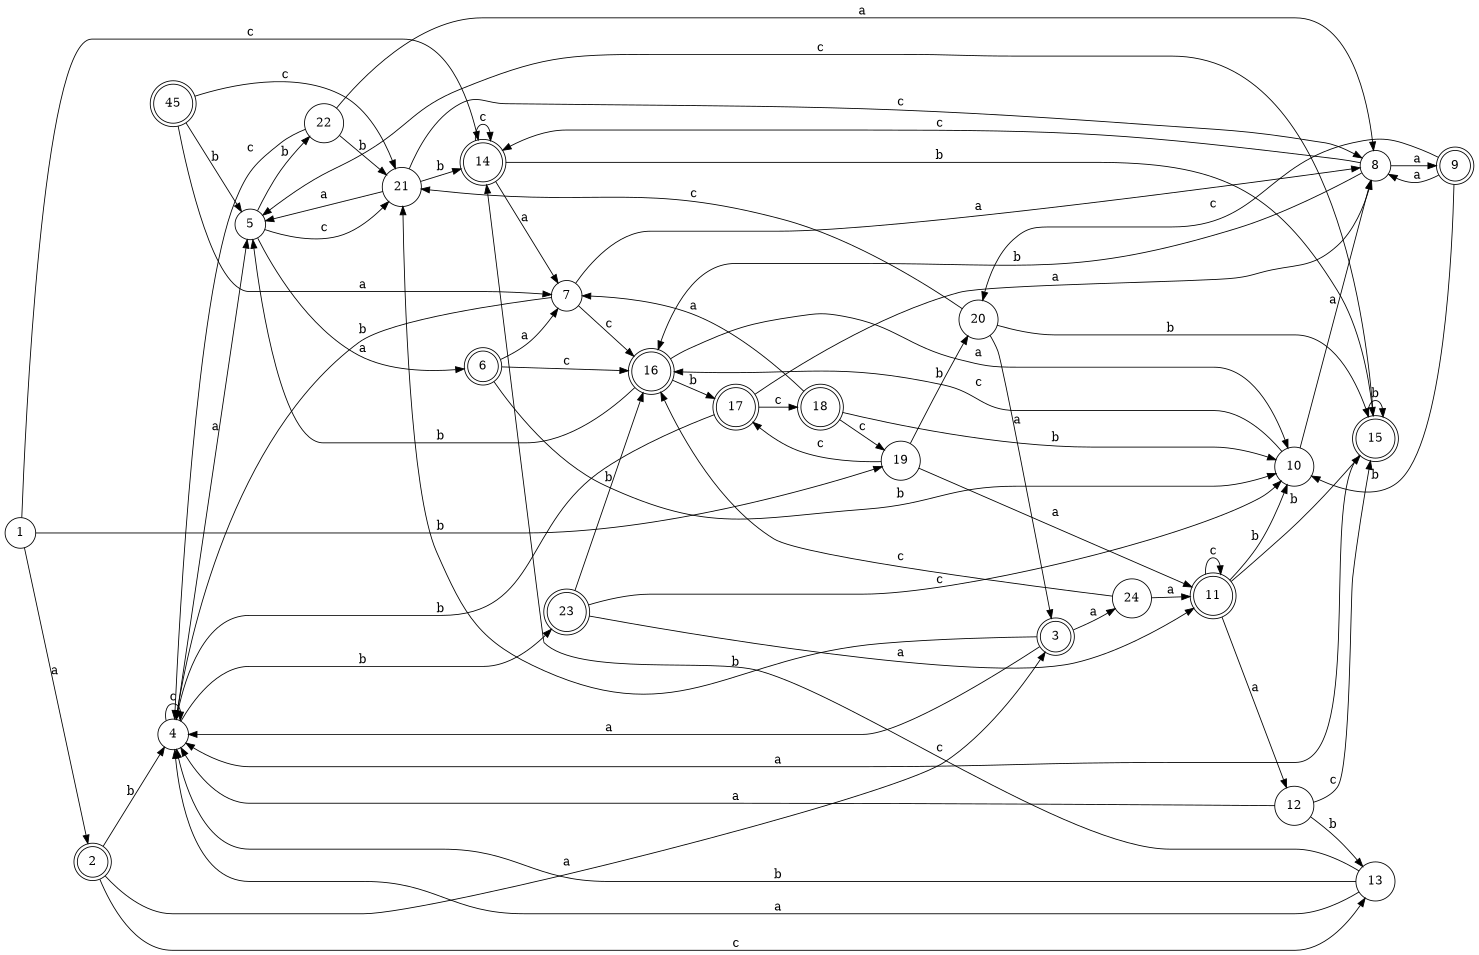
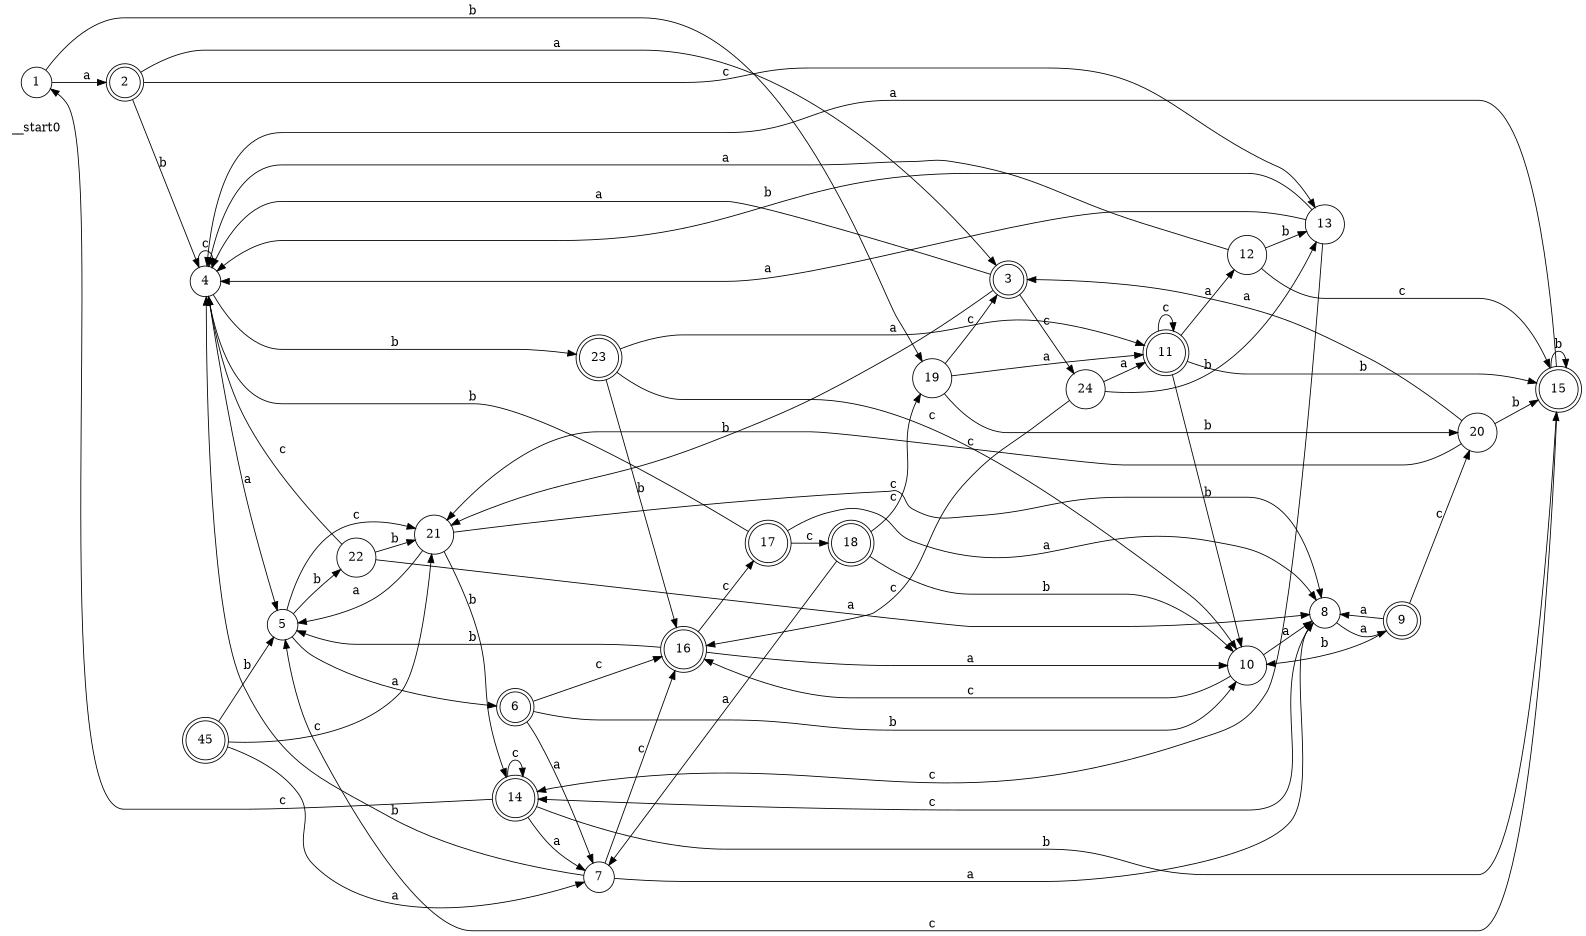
edge "1" -> "14": reversed
node "__start0": added
edge "8" -> "16": removed, label "b"
edge "24" -> "13": added, label "b"
edge "16" -> "17": label "b" -> "c"
edge "19" -> "17": now "19" -> "3"
edge "3" -> "24": label "a" -> "c"
